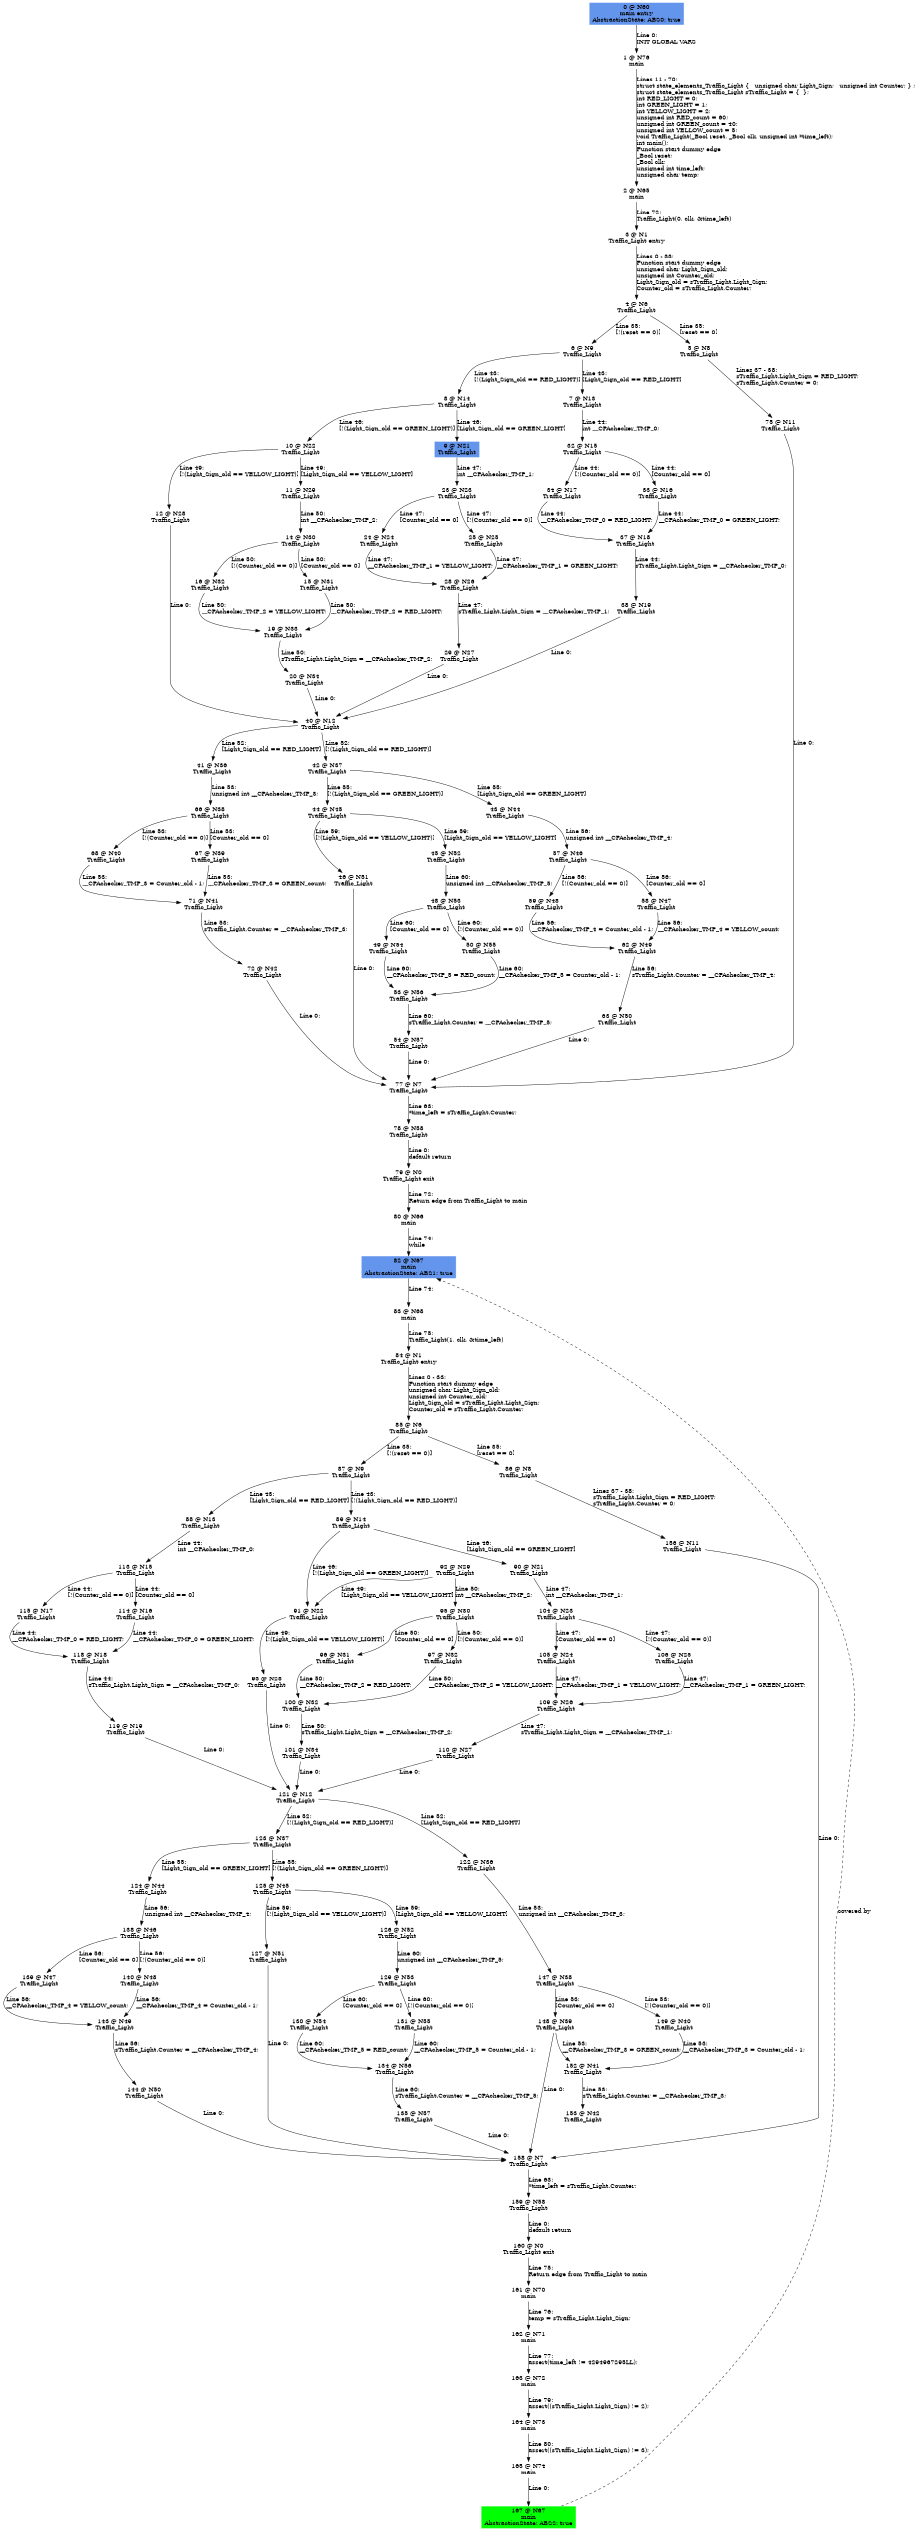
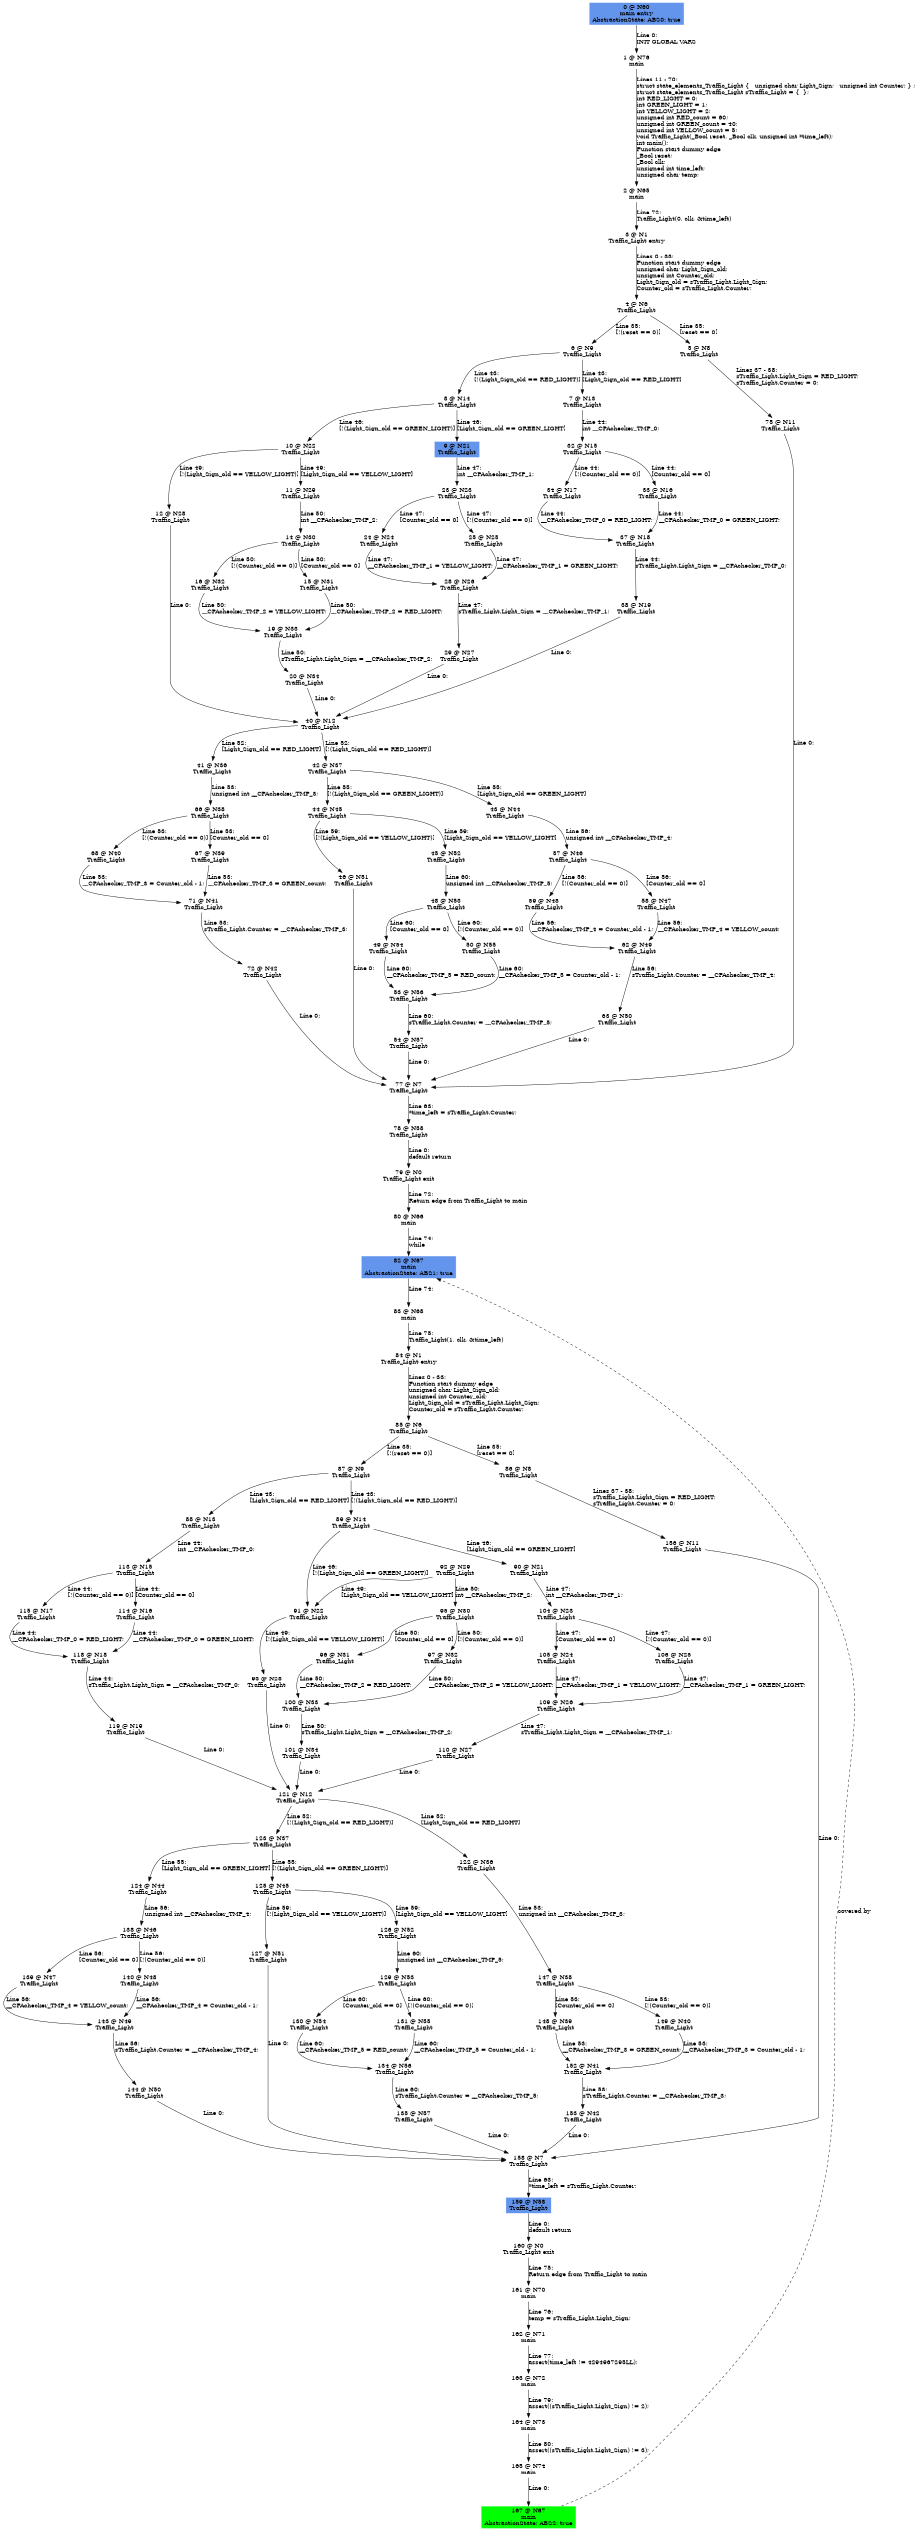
node "100 @ N32 Traffic_Light": label "100 @ N32 Traffic_Light" -> "100 @ N33 Traffic_Light"
edge "148 @ N39 Traffic_Light" -> "158 @ N7 Traffic_Light": now "153 @ N42 Traffic_Light" -> "158 @ N7 Traffic_Light"
node "159 @ N58 Traffic_Light": fillcolor white -> cornflowerblue
